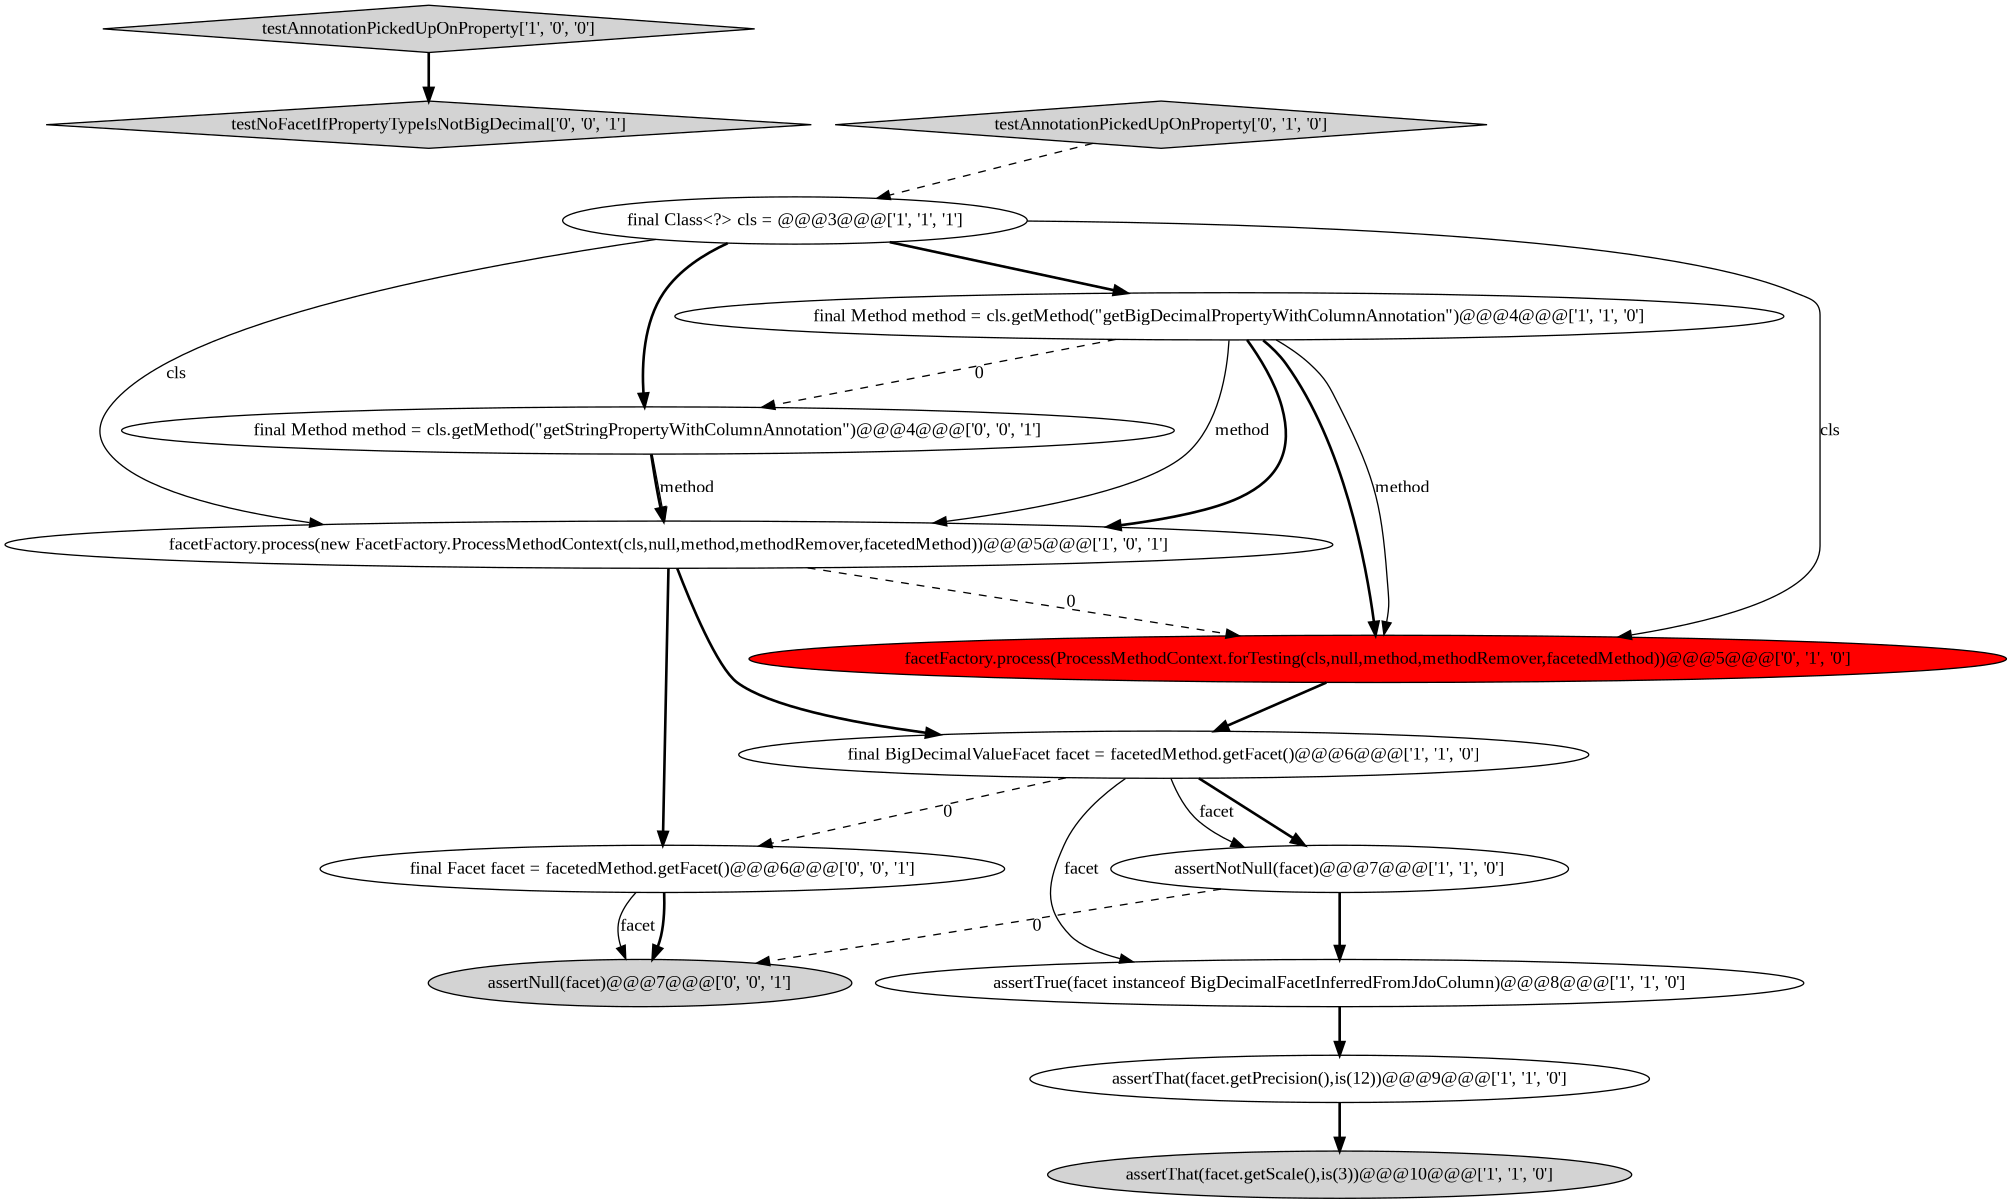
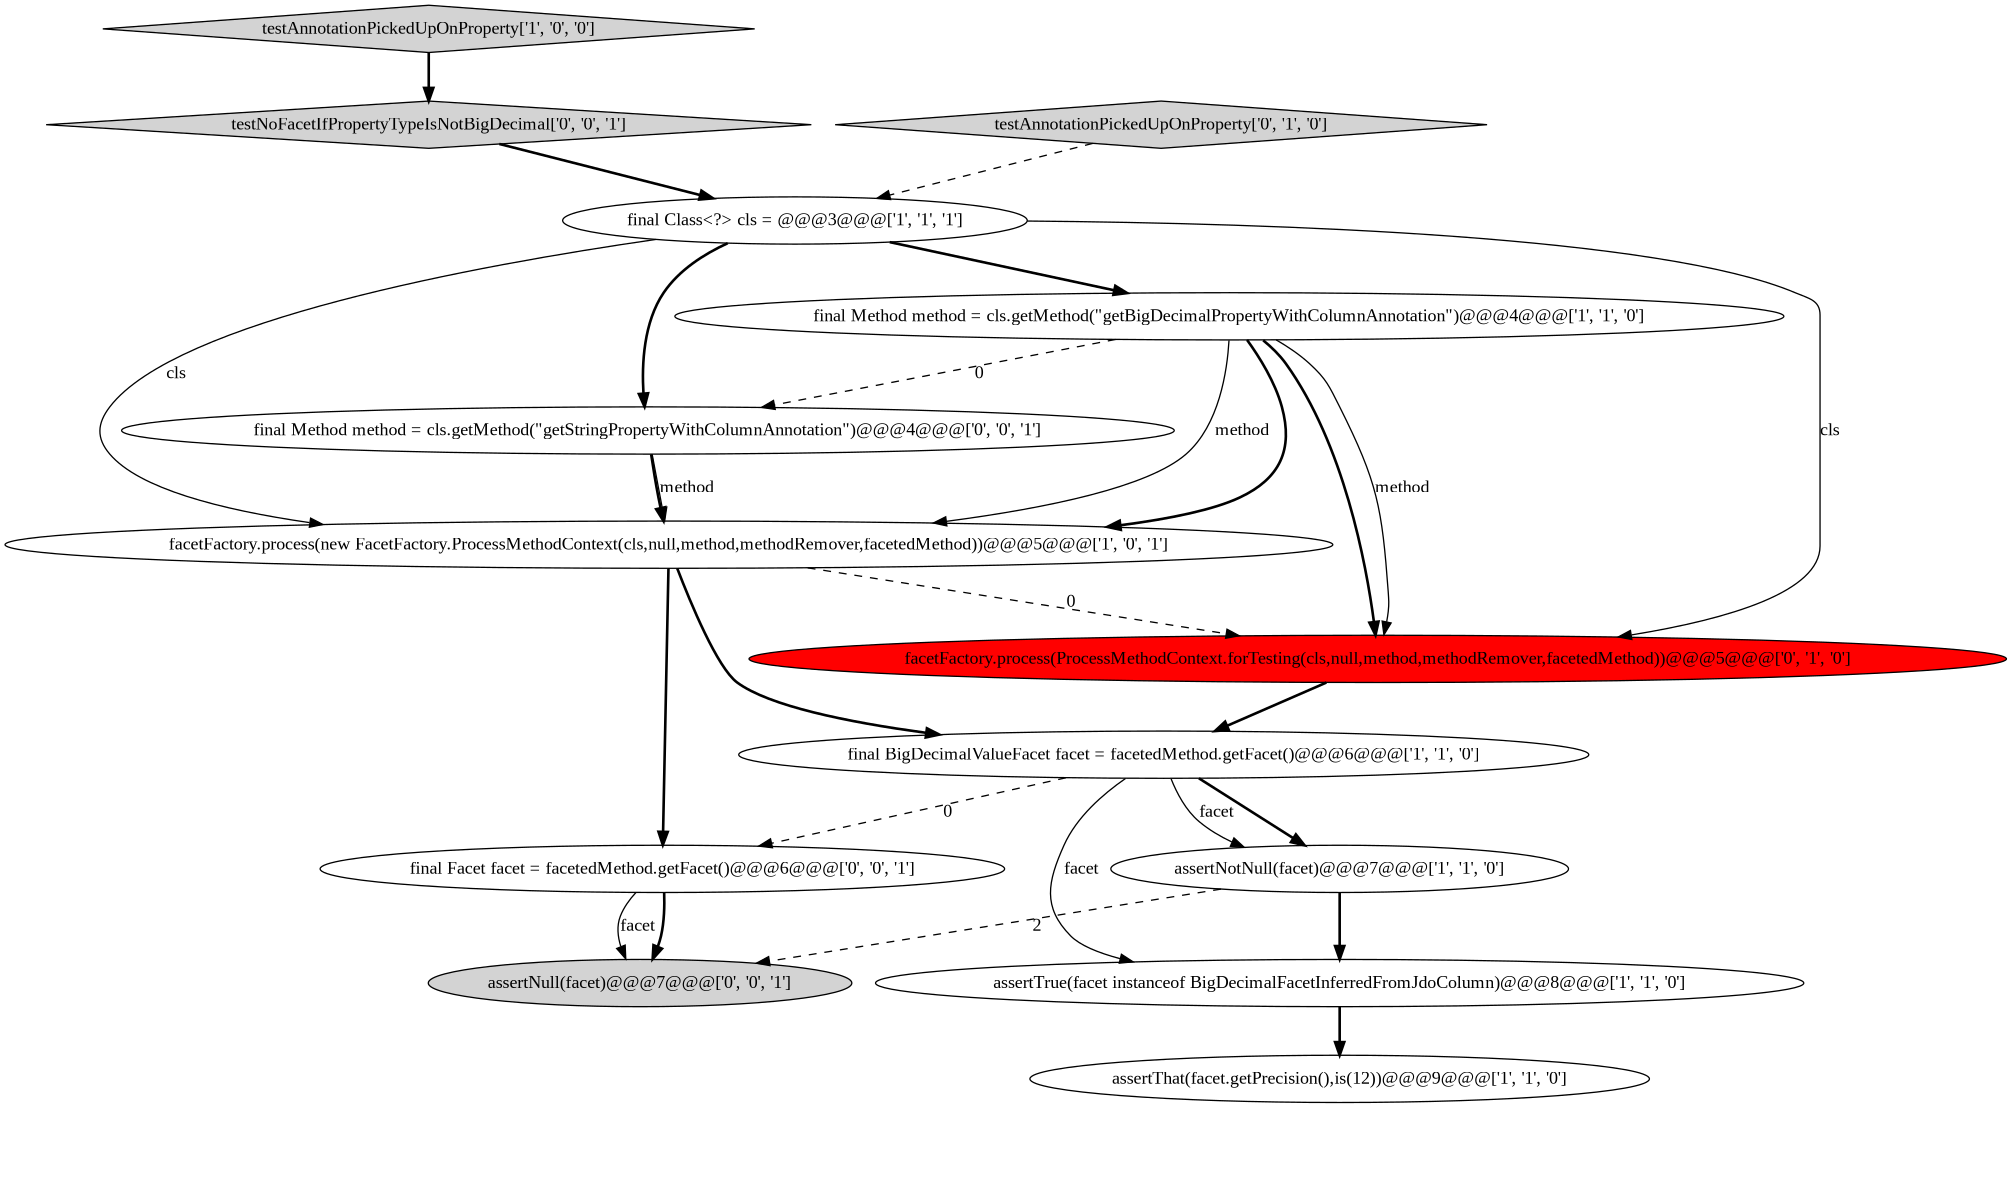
edge "testNoFacetIfPropertyTypeIsNotBigDecimal['0', '0', '1']" -> "final Class<?> cls = @@@3@@@['1', '1', '1']": added
edge "assertNotNull(facet)@@@7@@@['1', '1', '0']" -> "assertNull(facet)@@@7@@@['0', '0', '1']": label "0" -> "2"
node "assertThat(facet.getScale(),is(3))@@@10@@@['1', '1', '0']": removed
